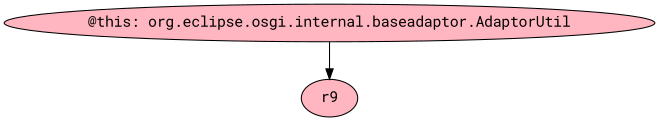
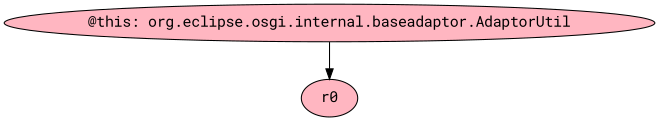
node "r9": label "r9" -> "r0"
